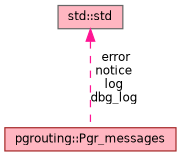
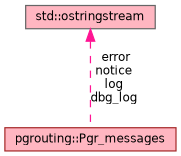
node "std::std": label "std::std" -> "std::ostringstream"
